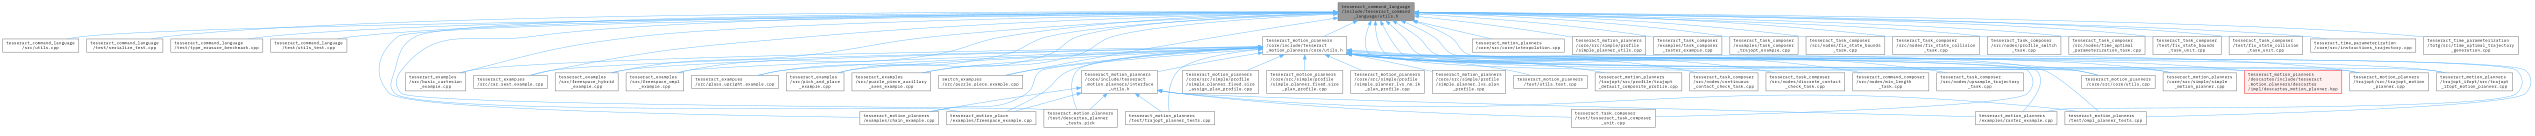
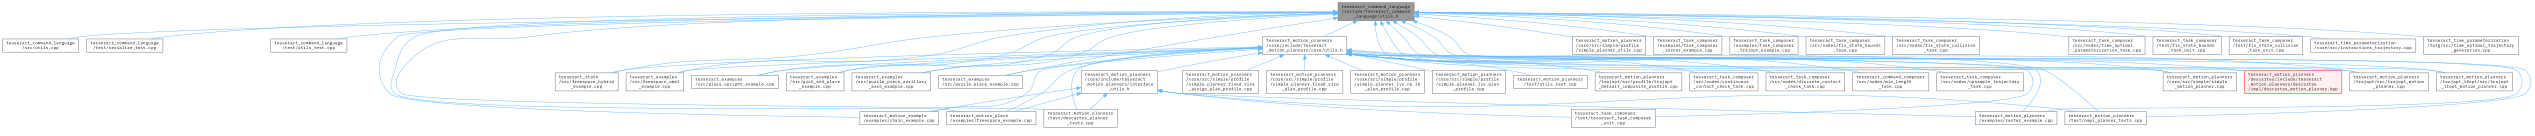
node "tesseract_command_language /test/type_erasure_benchmark.cpp": removed
node "tesseract_motion_planners /core/src/core/interpolation.cpp": removed
node "tesseract_task_composer /src/nodes/profile_switch _task.cpp": removed
node "tesseract_examples /src/basic_cartesian _example.cpp": removed
node "tesseract_examples /src/car_seat_example.cpp": removed
node "tesseract_examples /src/freespace_hybrid _example.cpp": label "tesseract_examples /src/freespace_hybrid _example.cpp" -> "tesseract_state /src/freespace_hybrid _example.cpp"
node "switch_examples /src/puzzle_piece_example.cpp": label "switch_examples /src/puzzle_piece_example.cpp" -> "tesseract_examples /src/puzzle_piece_example.cpp"
node "tesseract_motion_planners /core/src/core/utils.cpp": removed
node "tesseract_motion_planners /examples/chain_example.cpp": label "tesseract_motion_planners /examples/chain_example.cpp" -> "tesseract_motion_example /examples/chain_example.cpp"
node "tesseract_motion_planners /test/descartes_planner _tests.pick": label "tesseract_motion_planners /test/descartes_planner _tests.pick" -> "tesseract_motion_planners /test/descartes_planner _tests.cpp"
node "tesseract_motion_planners /test/trajopt_planner_tests.cpp": removed
